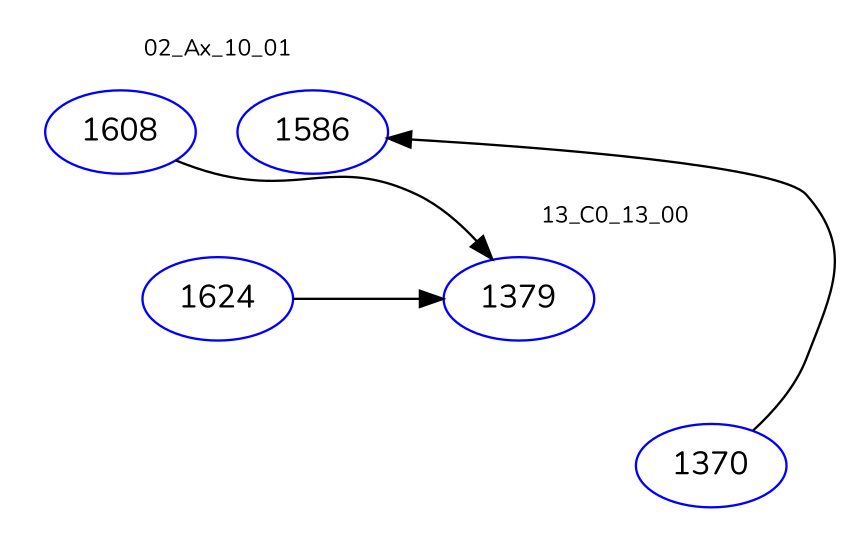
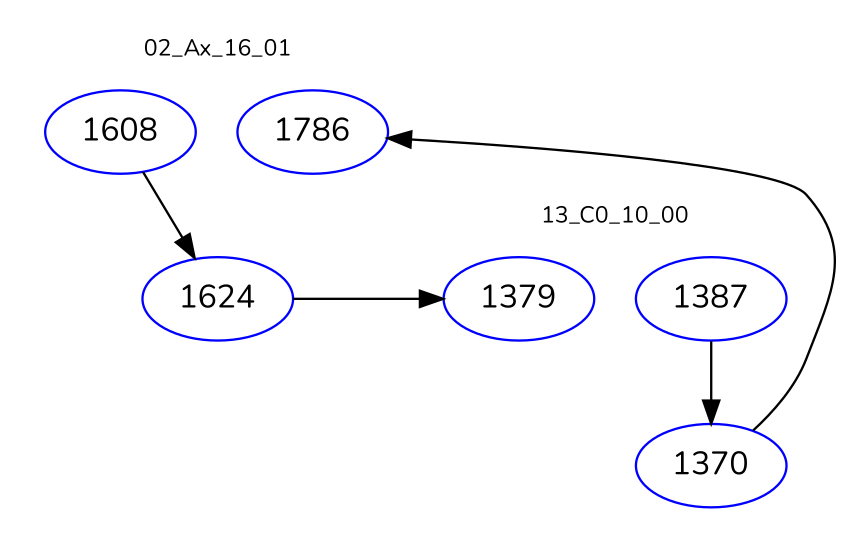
cluster "02_Ax_10_01": label "02_Ax_10_01" -> "02_Ax_16_01"
node "1586": label "1586" -> "1786"
edge "1608" -> "1379": now "1608" -> "1624"
cluster "13_C0_13_00": label "13_C0_13_00" -> "13_C0_10_00"
node "1387": added
